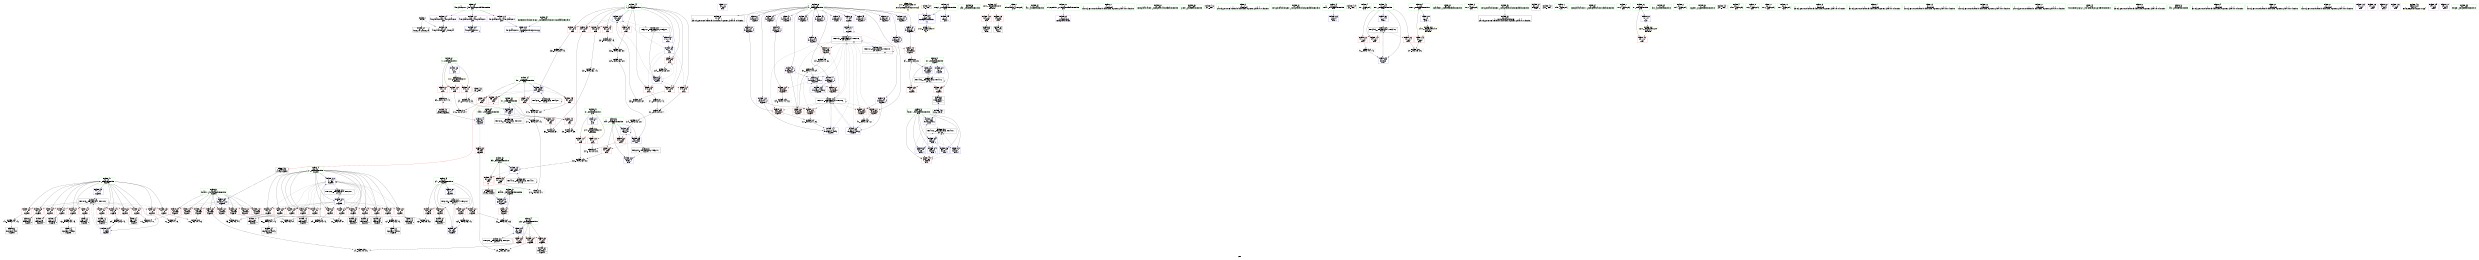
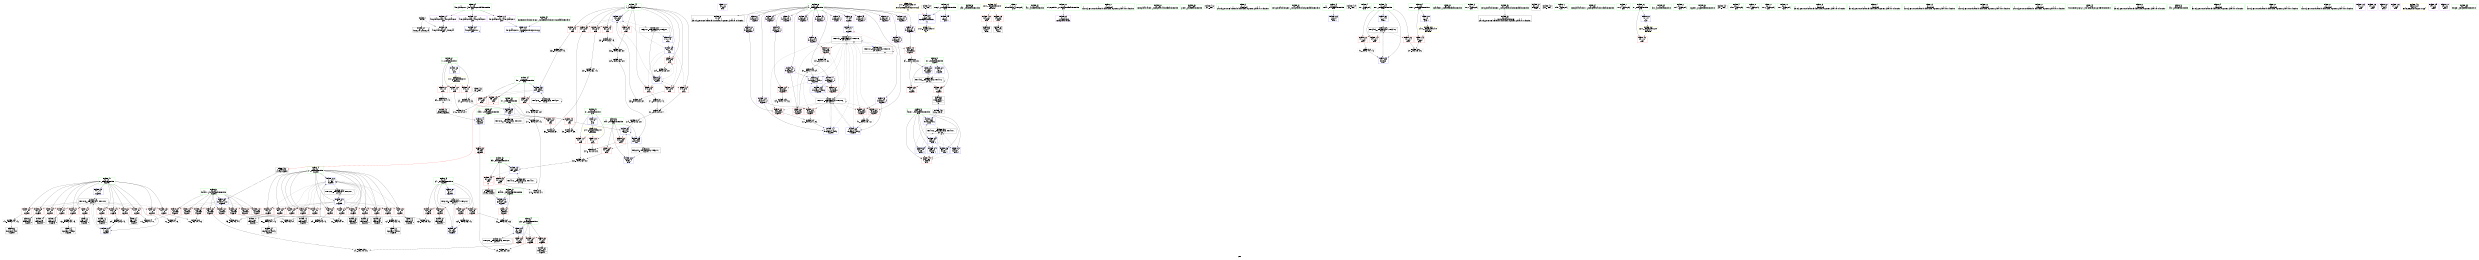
node "NodeID: 195": removed
edge "NodeID: 50" -> "NodeID: 230": now "NodeID: 191" -> "NodeID: 230"
